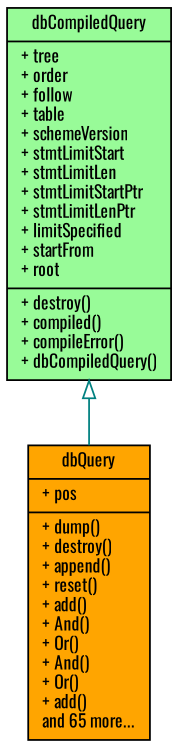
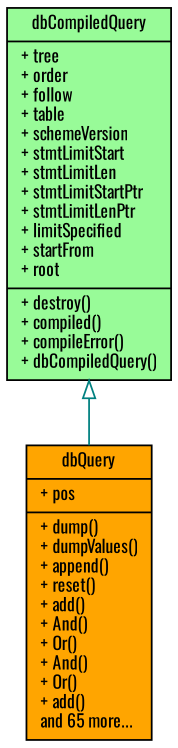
node "dbQuery": text "+ destroy()" -> "+ dumpValues()"
